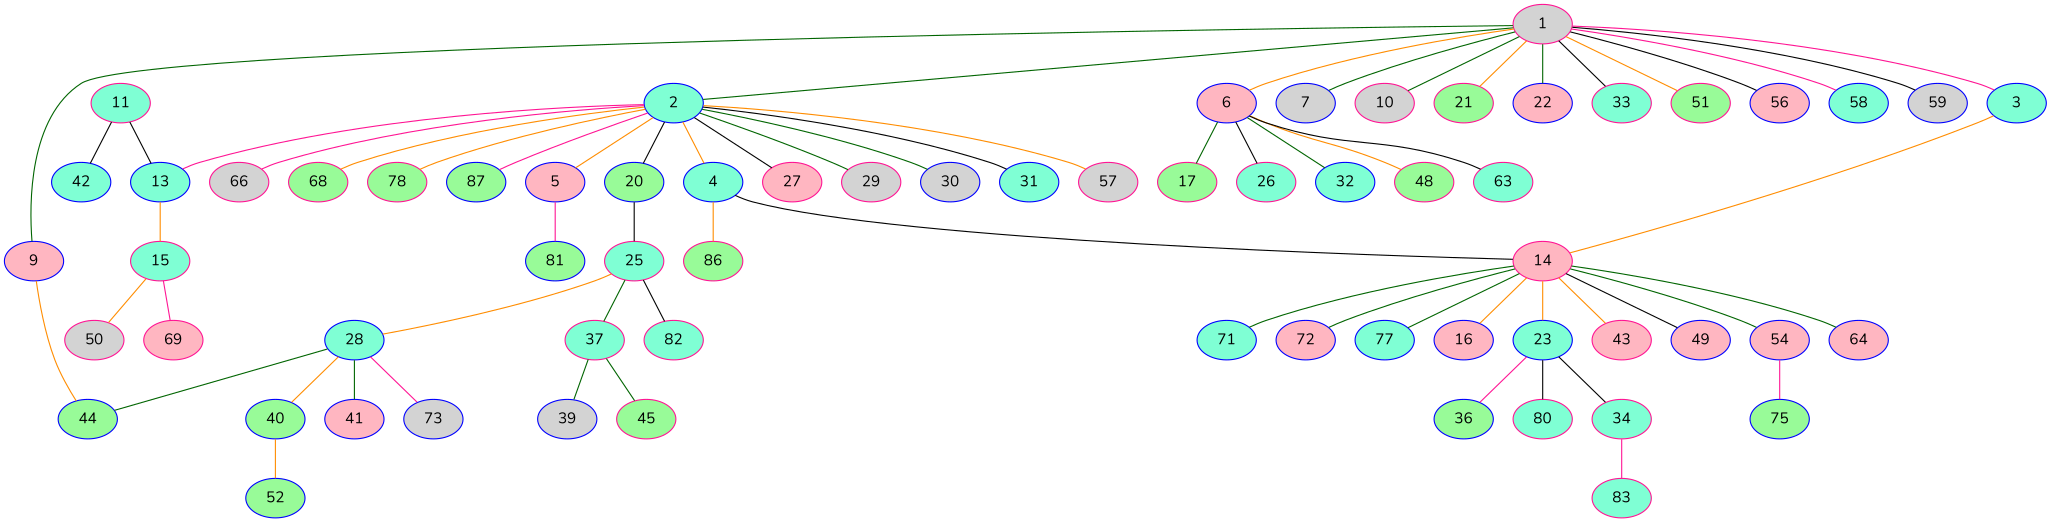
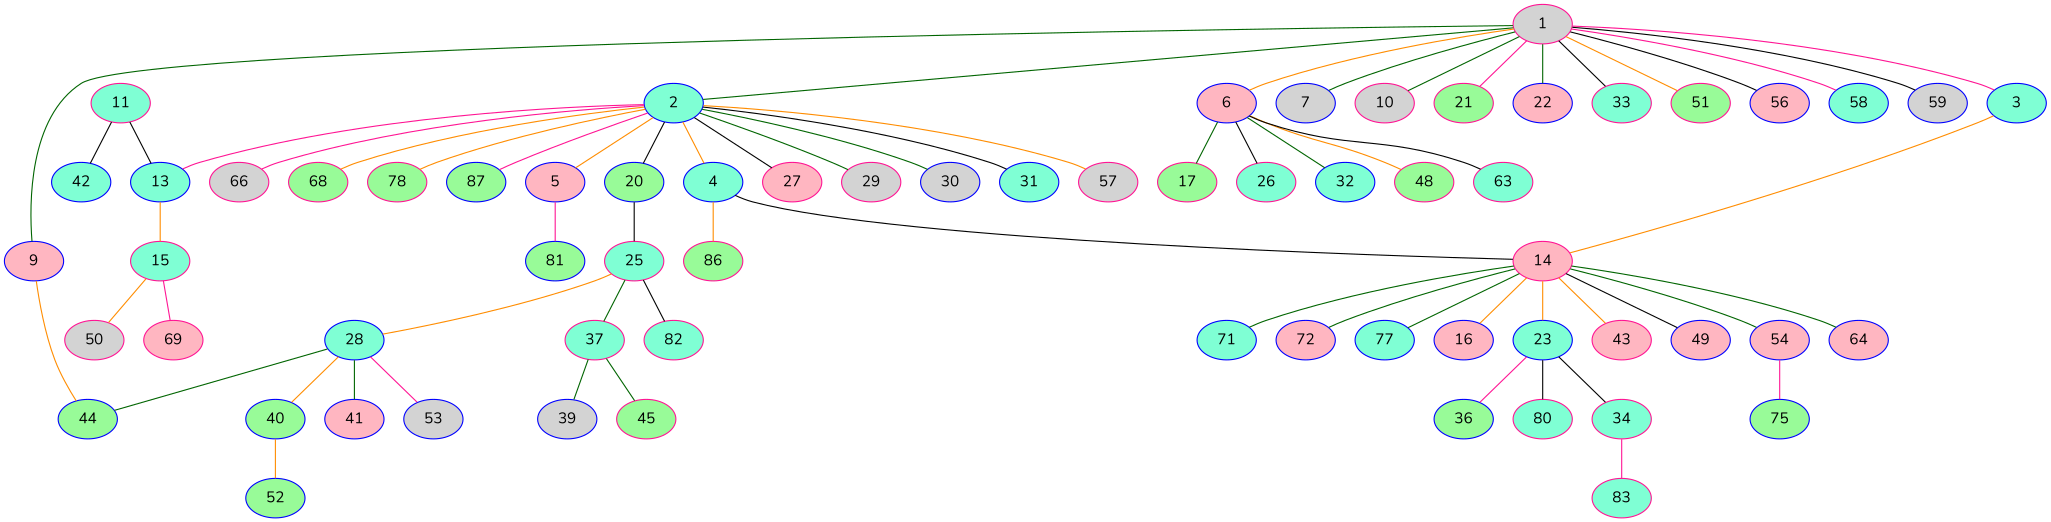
edge "1" -- "21": color darkorange -> deeppink
node "73": label "73" -> "53"
